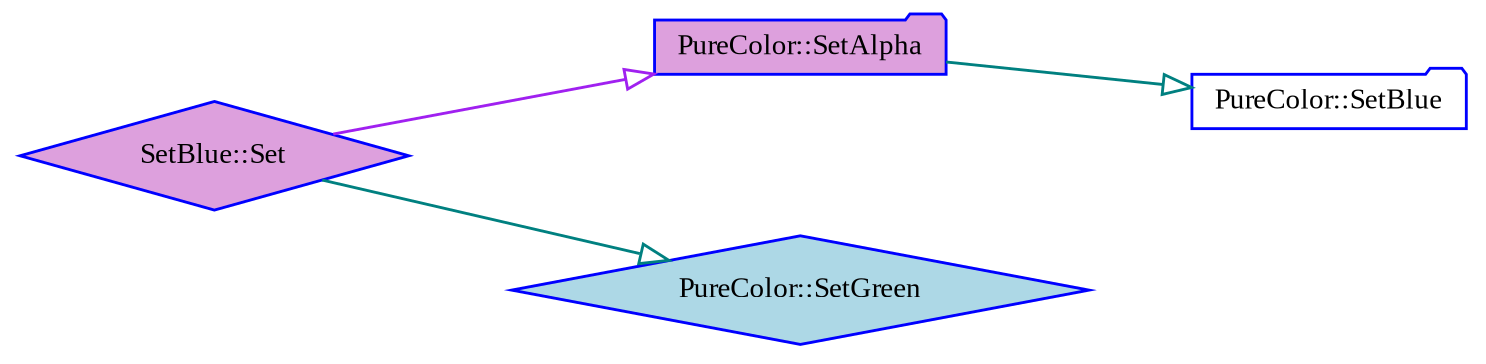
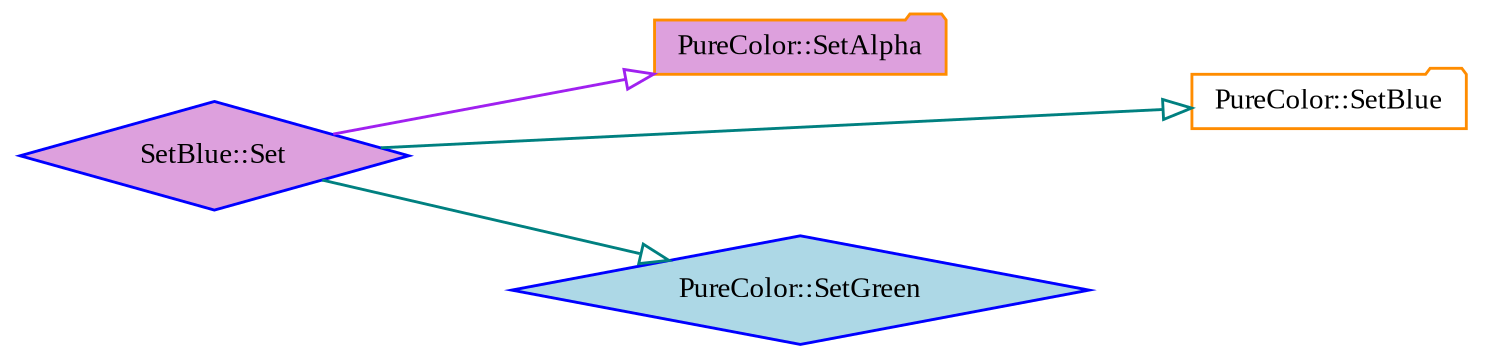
node "PureColor::SetAlpha": color blue -> darkorange
edge "PureColor::SetAlpha" -> "PureColor::SetBlue": now "SetBlue::Set" -> "PureColor::SetBlue"
node "PureColor::SetBlue": color blue -> darkorange
